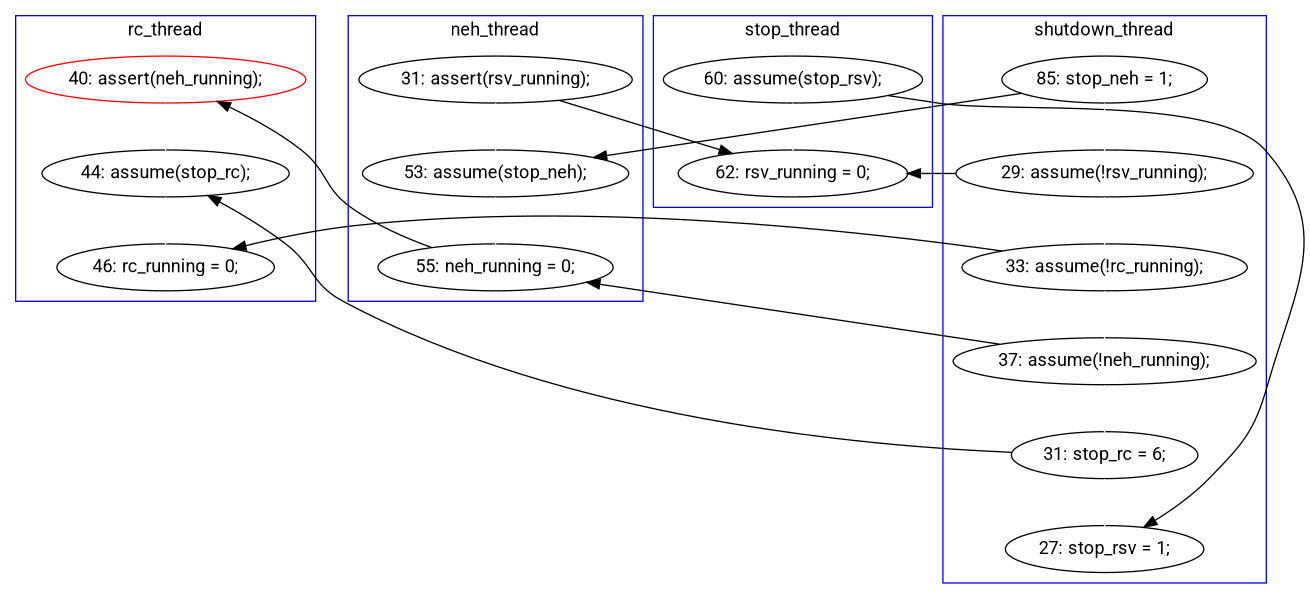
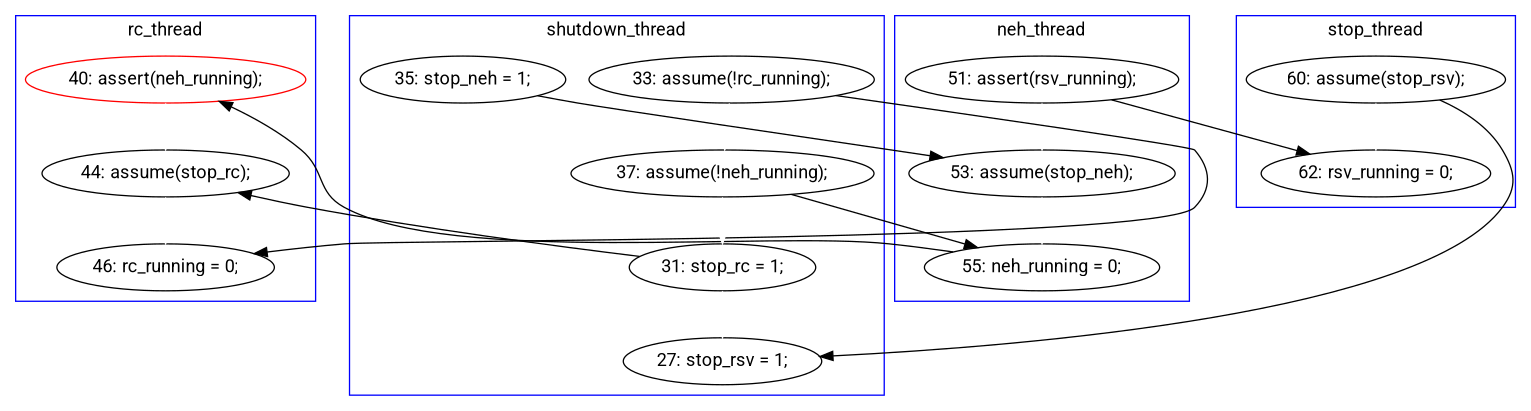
node "31: assert(rsv_running);": label "31: assert(rsv_running);" -> "51: assert(rsv_running);"
node "85: stop_neh = 1;": label "85: stop_neh = 1;" -> "35: stop_neh = 1;"
node "29: assume(!rsv_running);": removed
node "31: stop_rc = 6;": label "31: stop_rc = 6;" -> "31: stop_rc = 1;"
